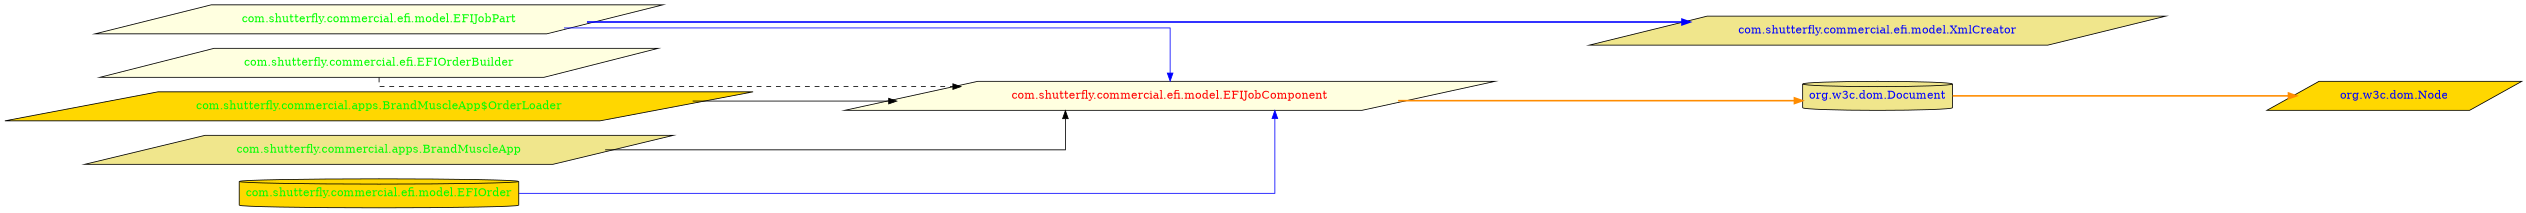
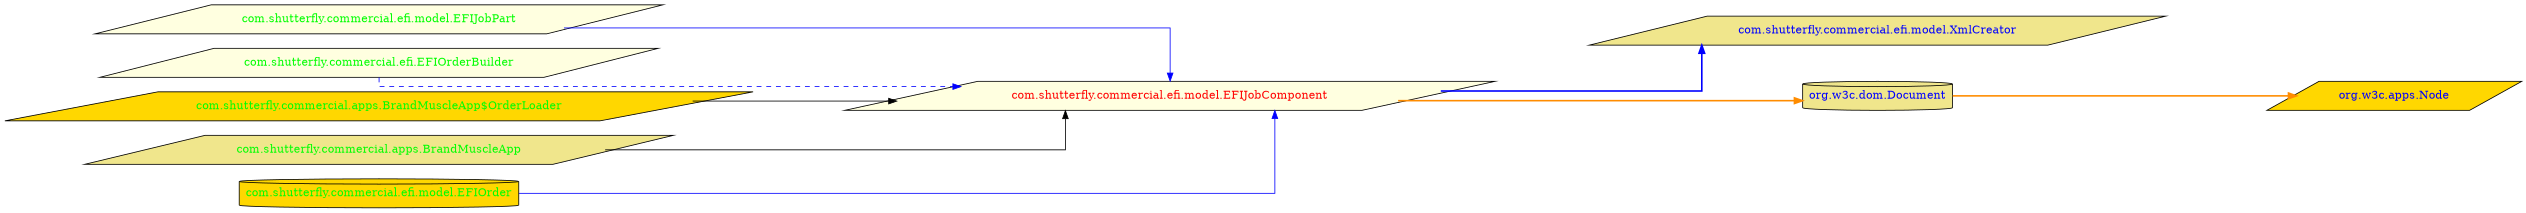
edge "com.shutterfly.commercial.efi.model.EFIJobPart" -> "com.shutterfly.commercial.efi.model.XmlCreator": now "com.shutterfly.commercial.efi.model.EFIJobComponent" -> "com.shutterfly.commercial.efi.model.XmlCreator"
edge "com.shutterfly.commercial.efi.EFIOrderBuilder" -> "com.shutterfly.commercial.efi.model.EFIJobComponent": color black -> blue
node "org.w3c.dom.Node": label "org.w3c.dom.Node" -> "org.w3c.apps.Node"
